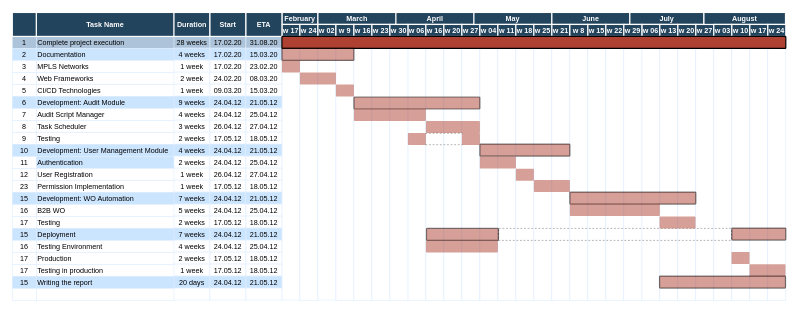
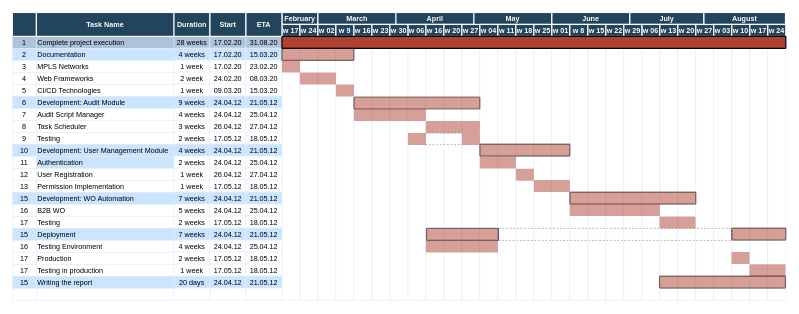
node "w 21": label "w 21" -> "w 01"
node "23": label "23" -> "13"
